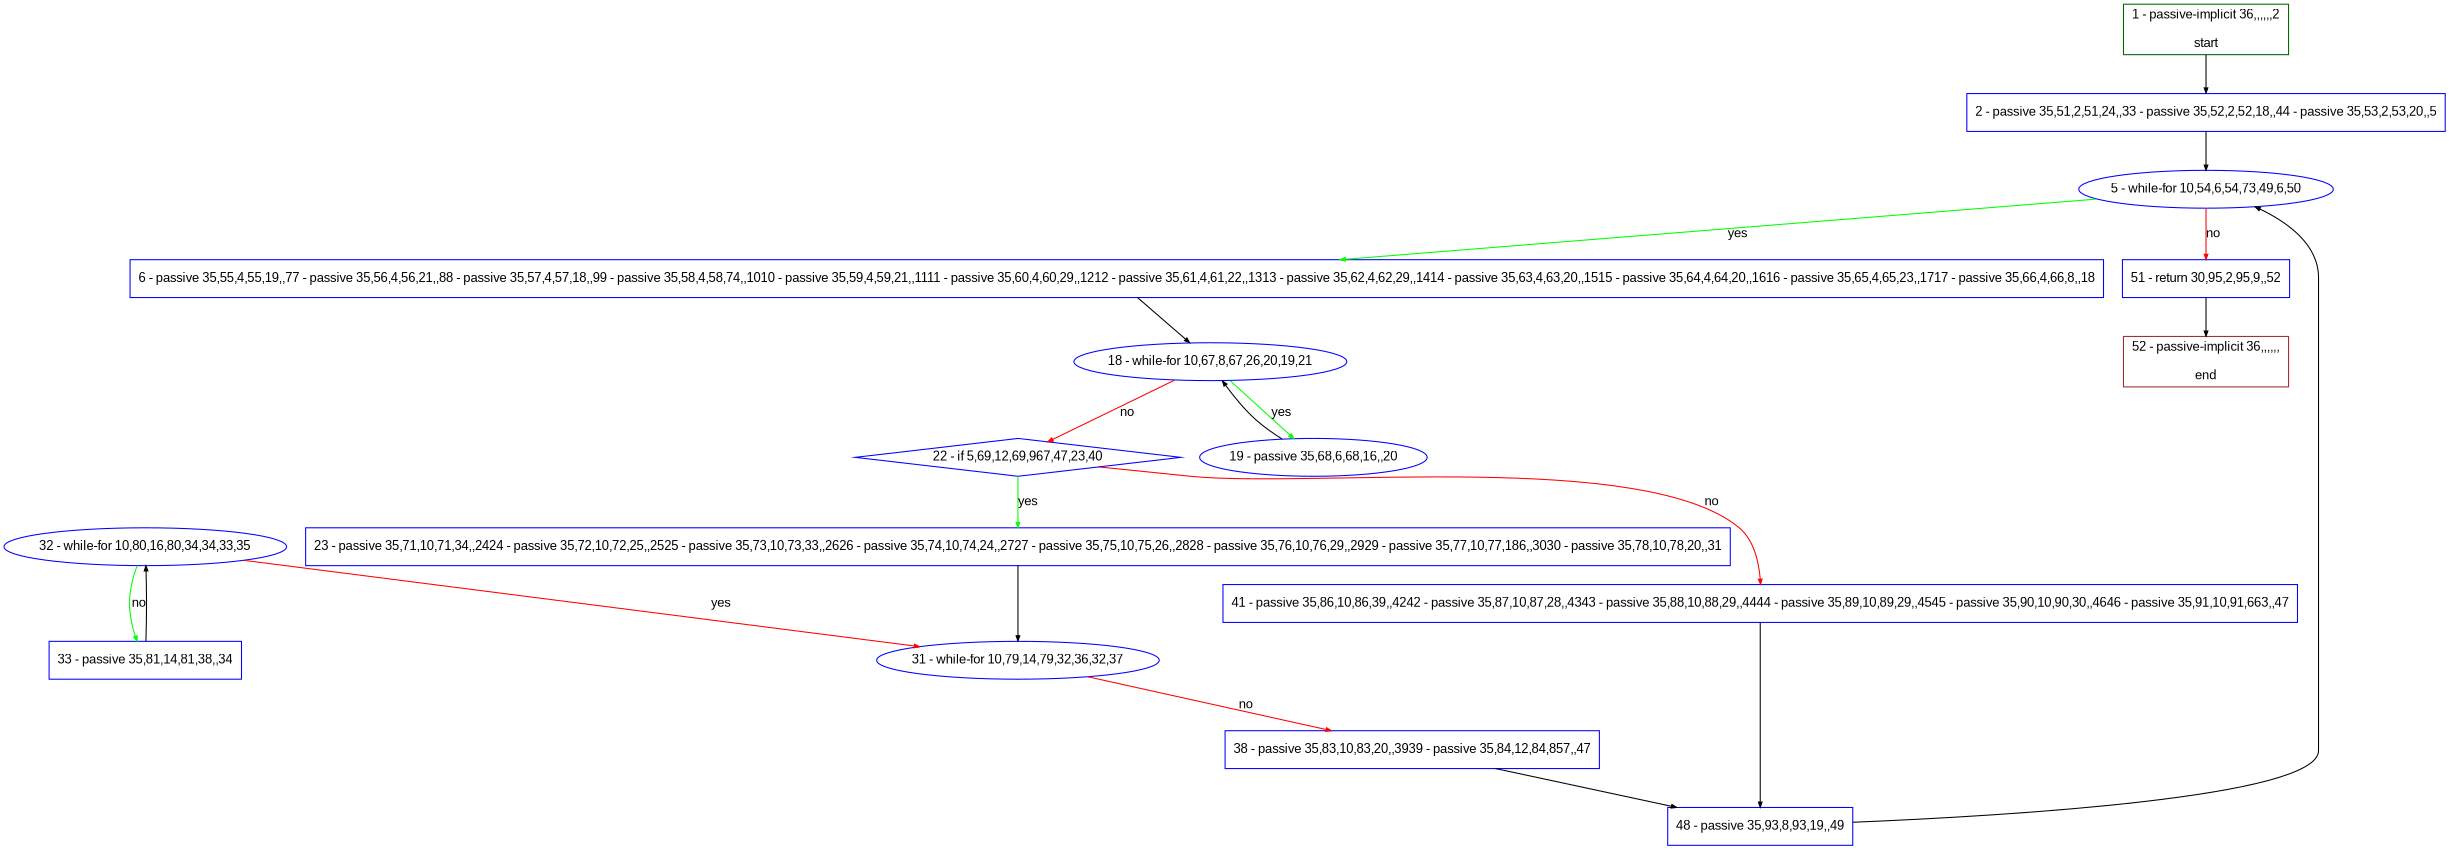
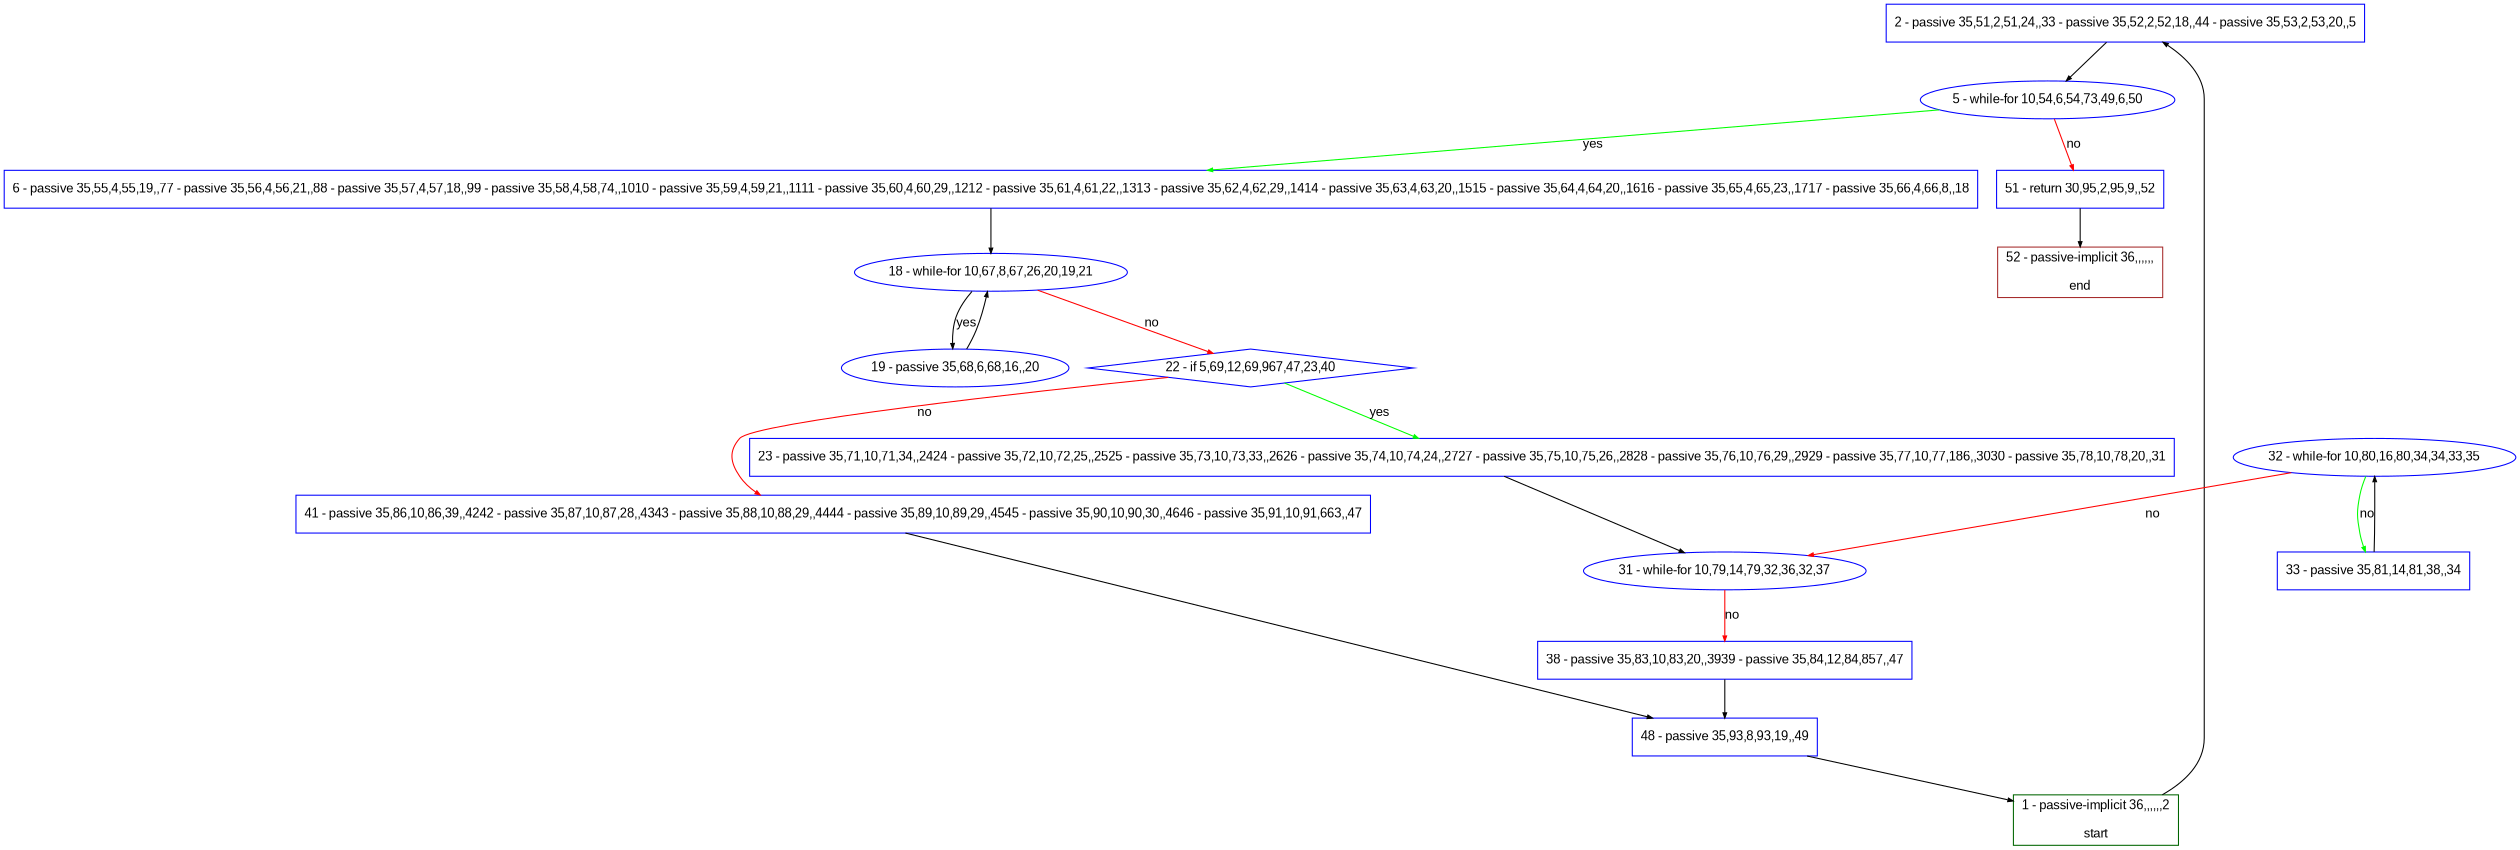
edge "18 - while-for 10,67,8,67,26,20,19,21" -> "19 - passive 35,68,6,68,16,,20": color #00ff00 -> #000000
edge "32 - while-for 10,80,16,80,34,34,33,35" -> "31 - while-for 10,79,14,79,32,36,32,37": label "yes" -> "no"
edge "48 - passive 35,93,8,93,19,,49" -> "5 - while-for 10,54,6,54,73,49,6,50": now "48 - passive 35,93,8,93,19,,49" -> "1 - passive-implicit 36,,,,,,2 start"
